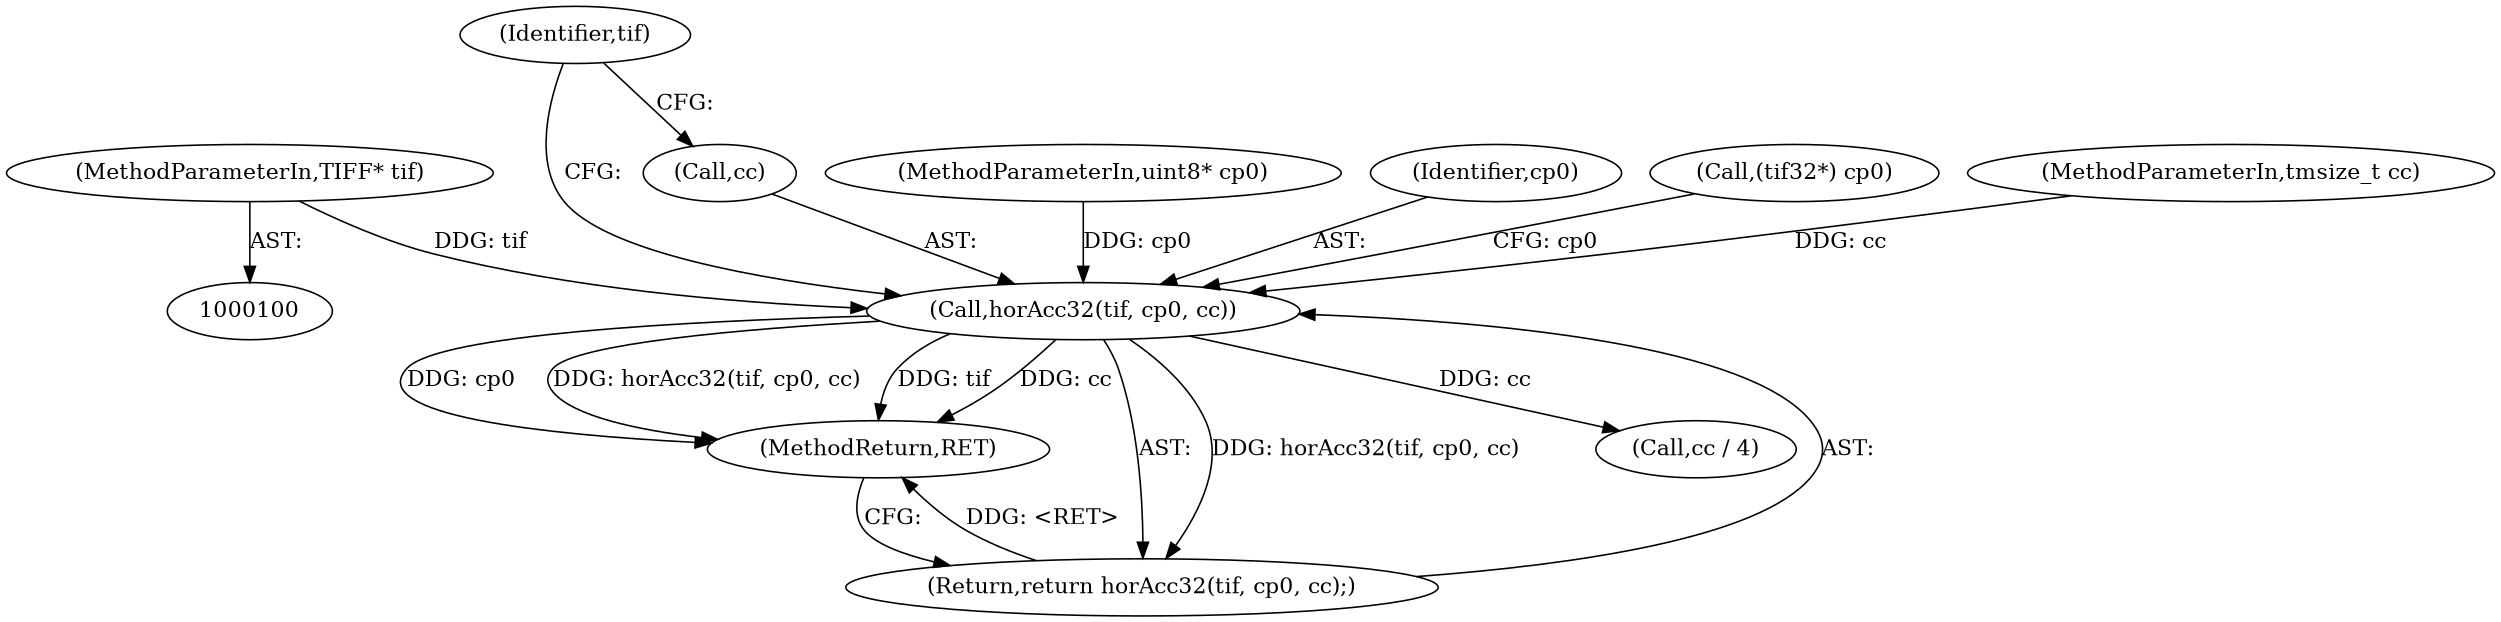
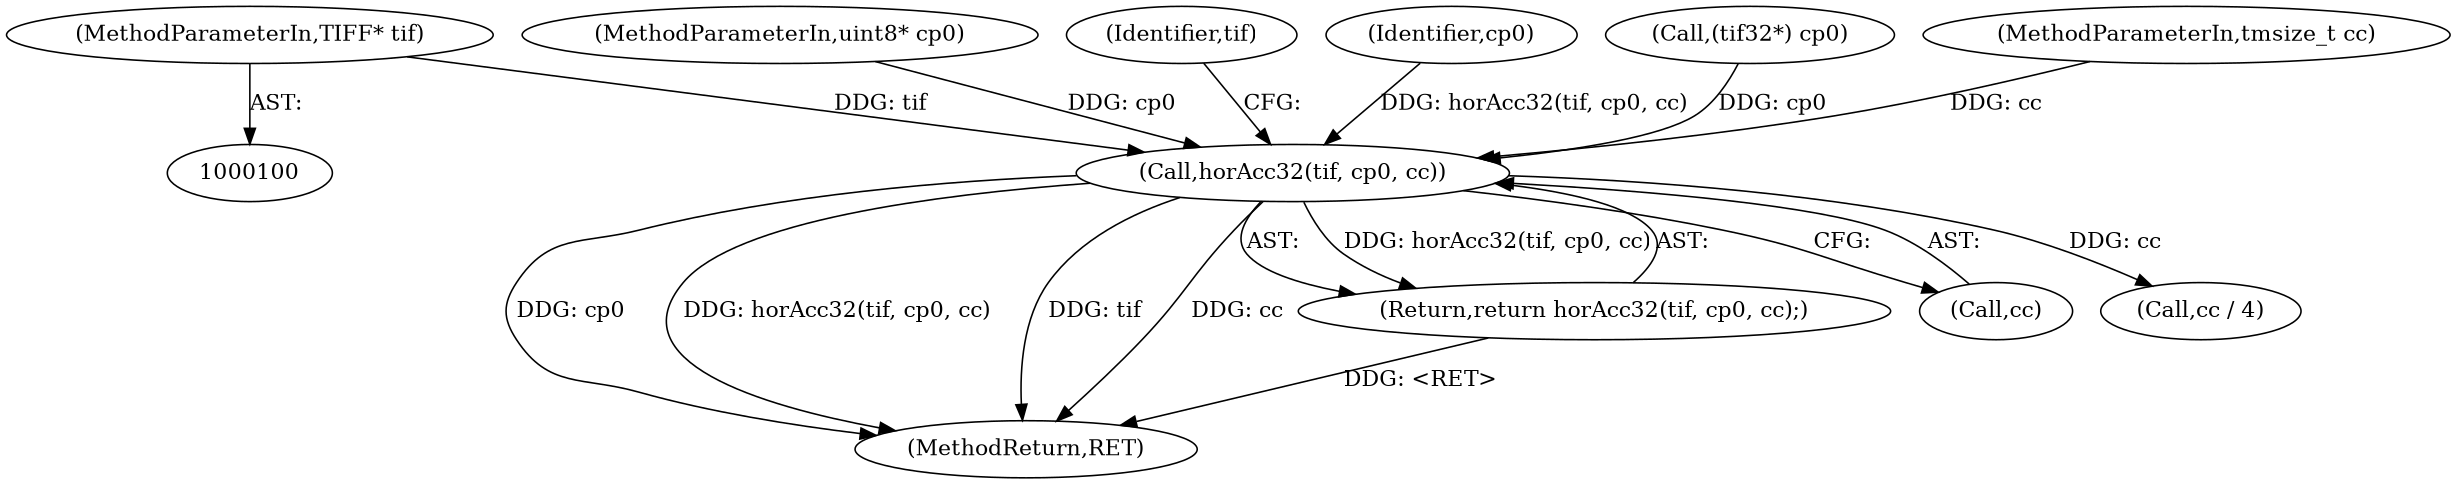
edge "(Identifier,tif)" -> "(Call,cc)": now "(Call,horAcc32(tif, cp0, cc))" -> "(Call,cc)"
edge "(Identifier,cp0)" -> "(Call,horAcc32(tif, cp0, cc))": label "AST: " -> "DDG: horAcc32(tif, cp0, cc)"
edge "(Call,(tif32*) cp0)" -> "(Call,horAcc32(tif, cp0, cc))": label "CFG: cp0" -> "DDG: cp0"
edge "(MethodReturn,RET)" -> "(Return,return horAcc32(tif, cp0, cc);)": removed, label "CFG:"
